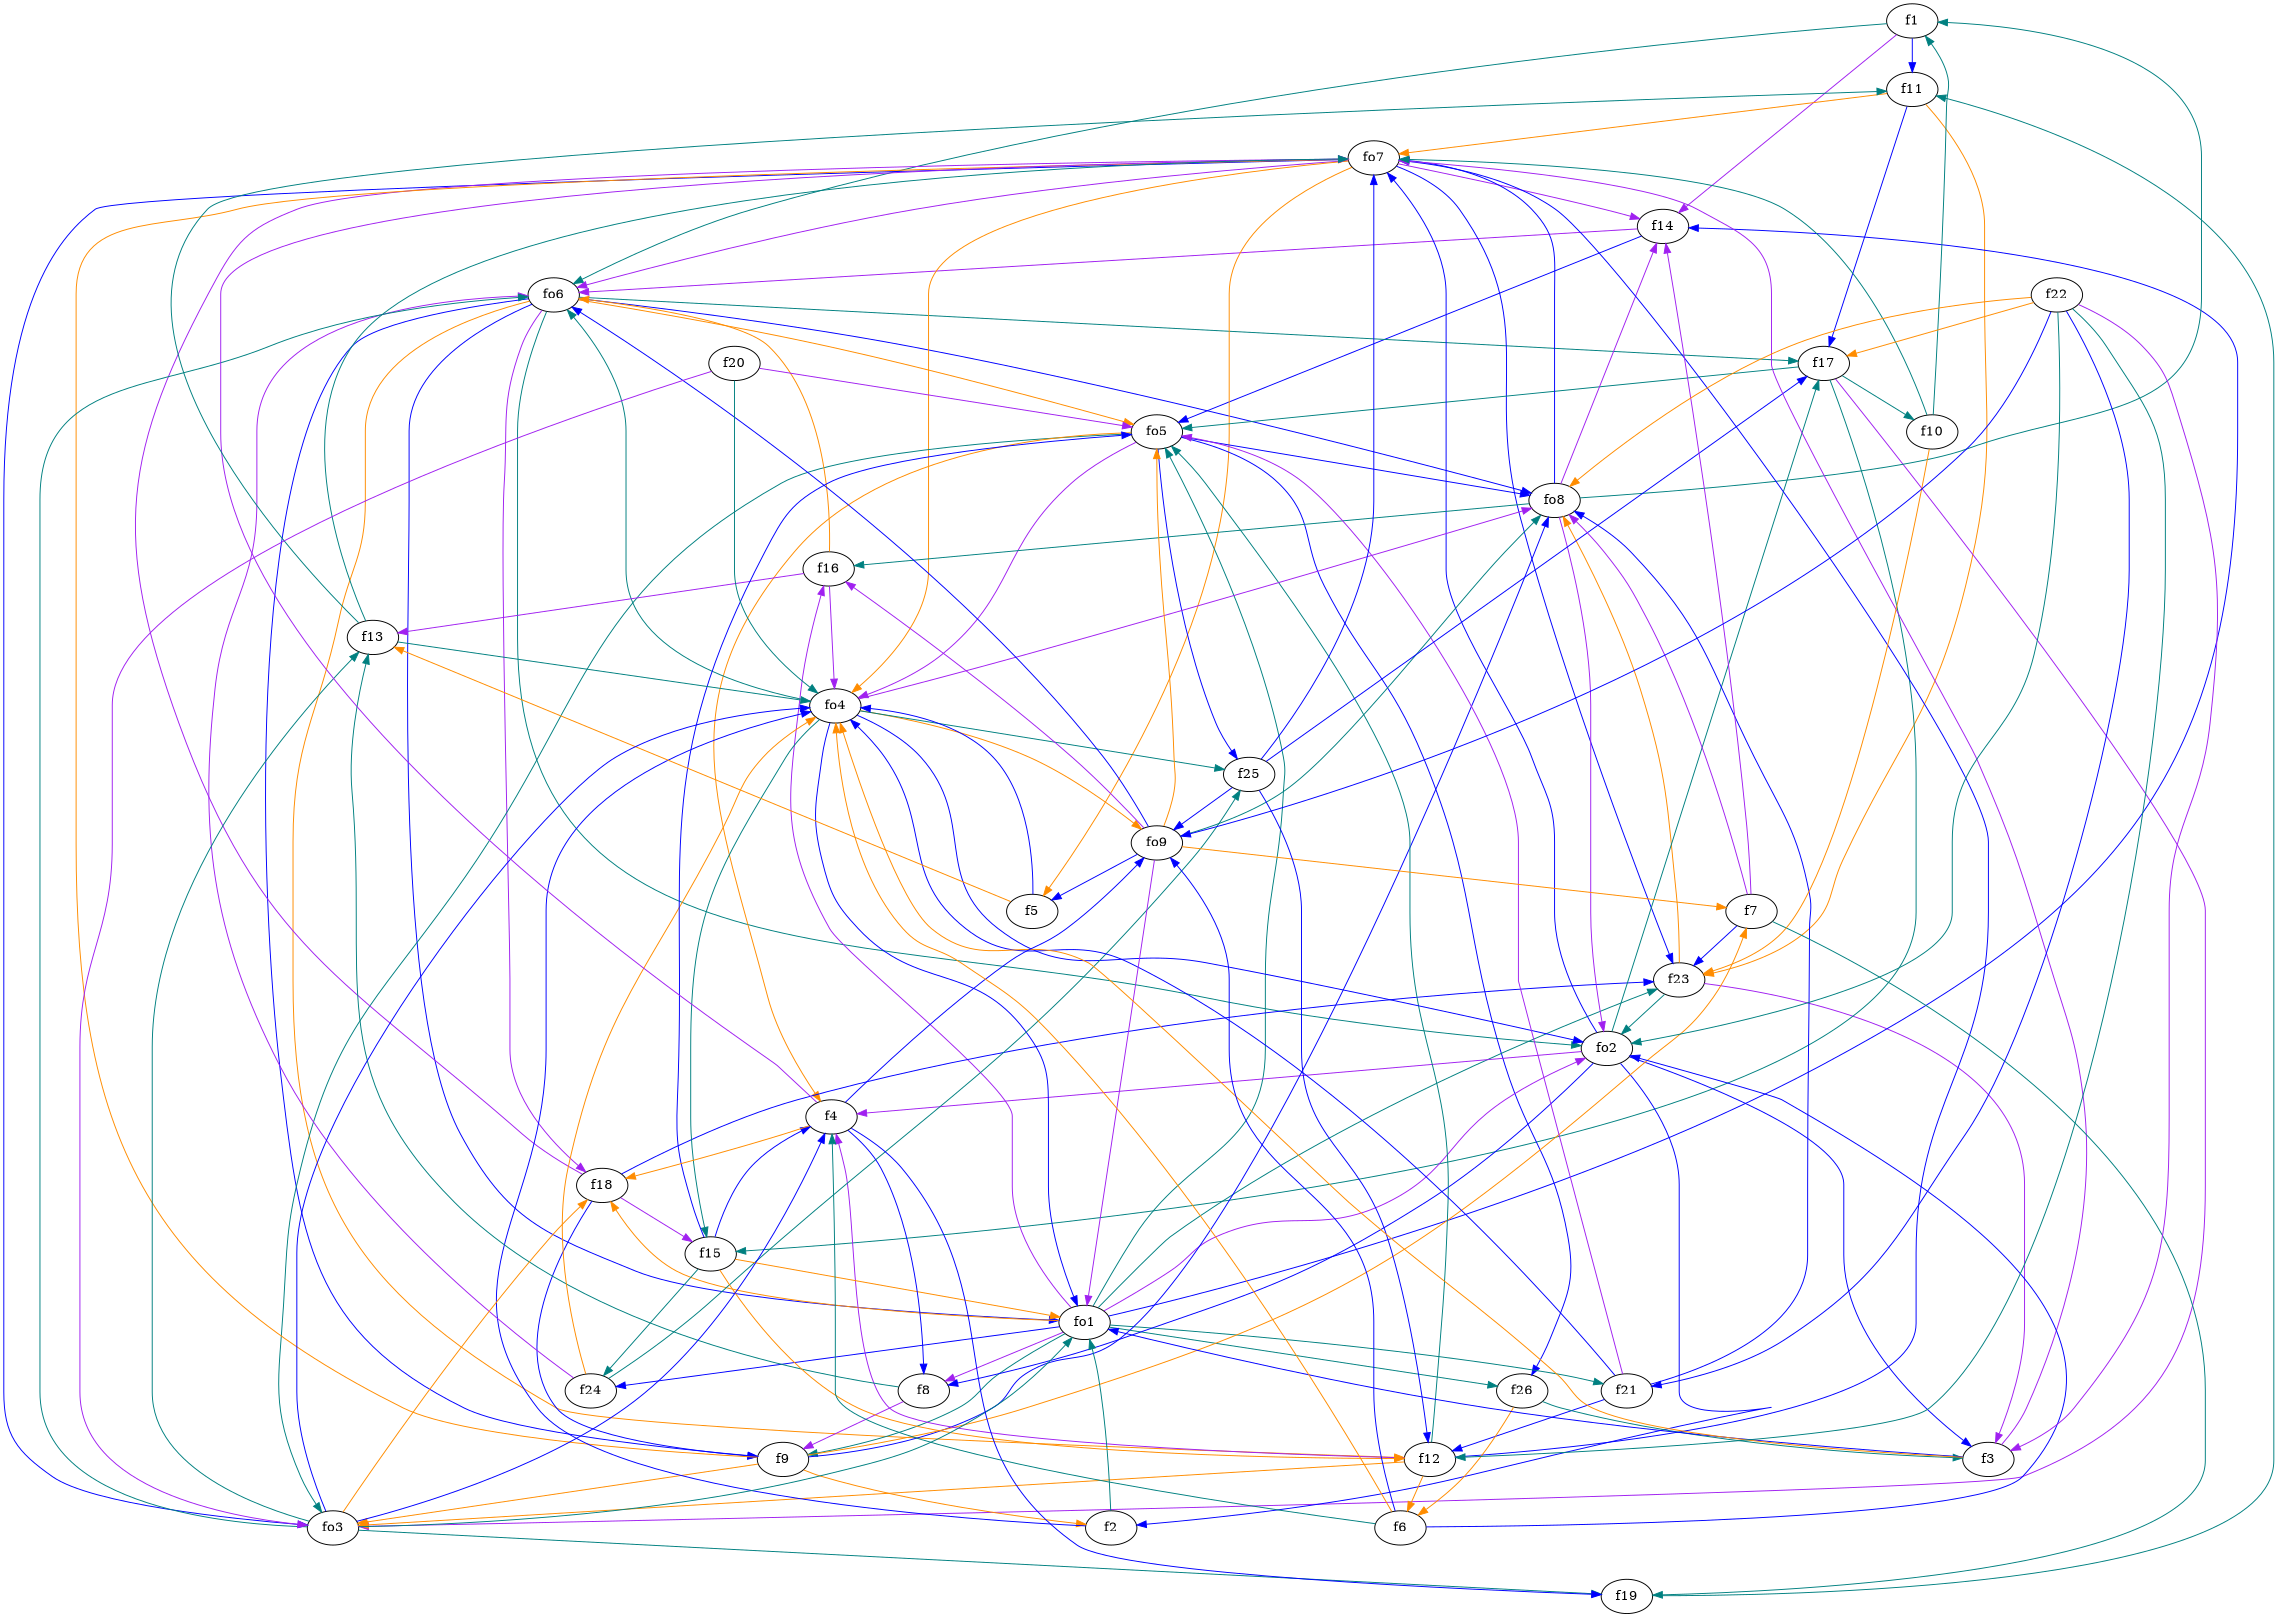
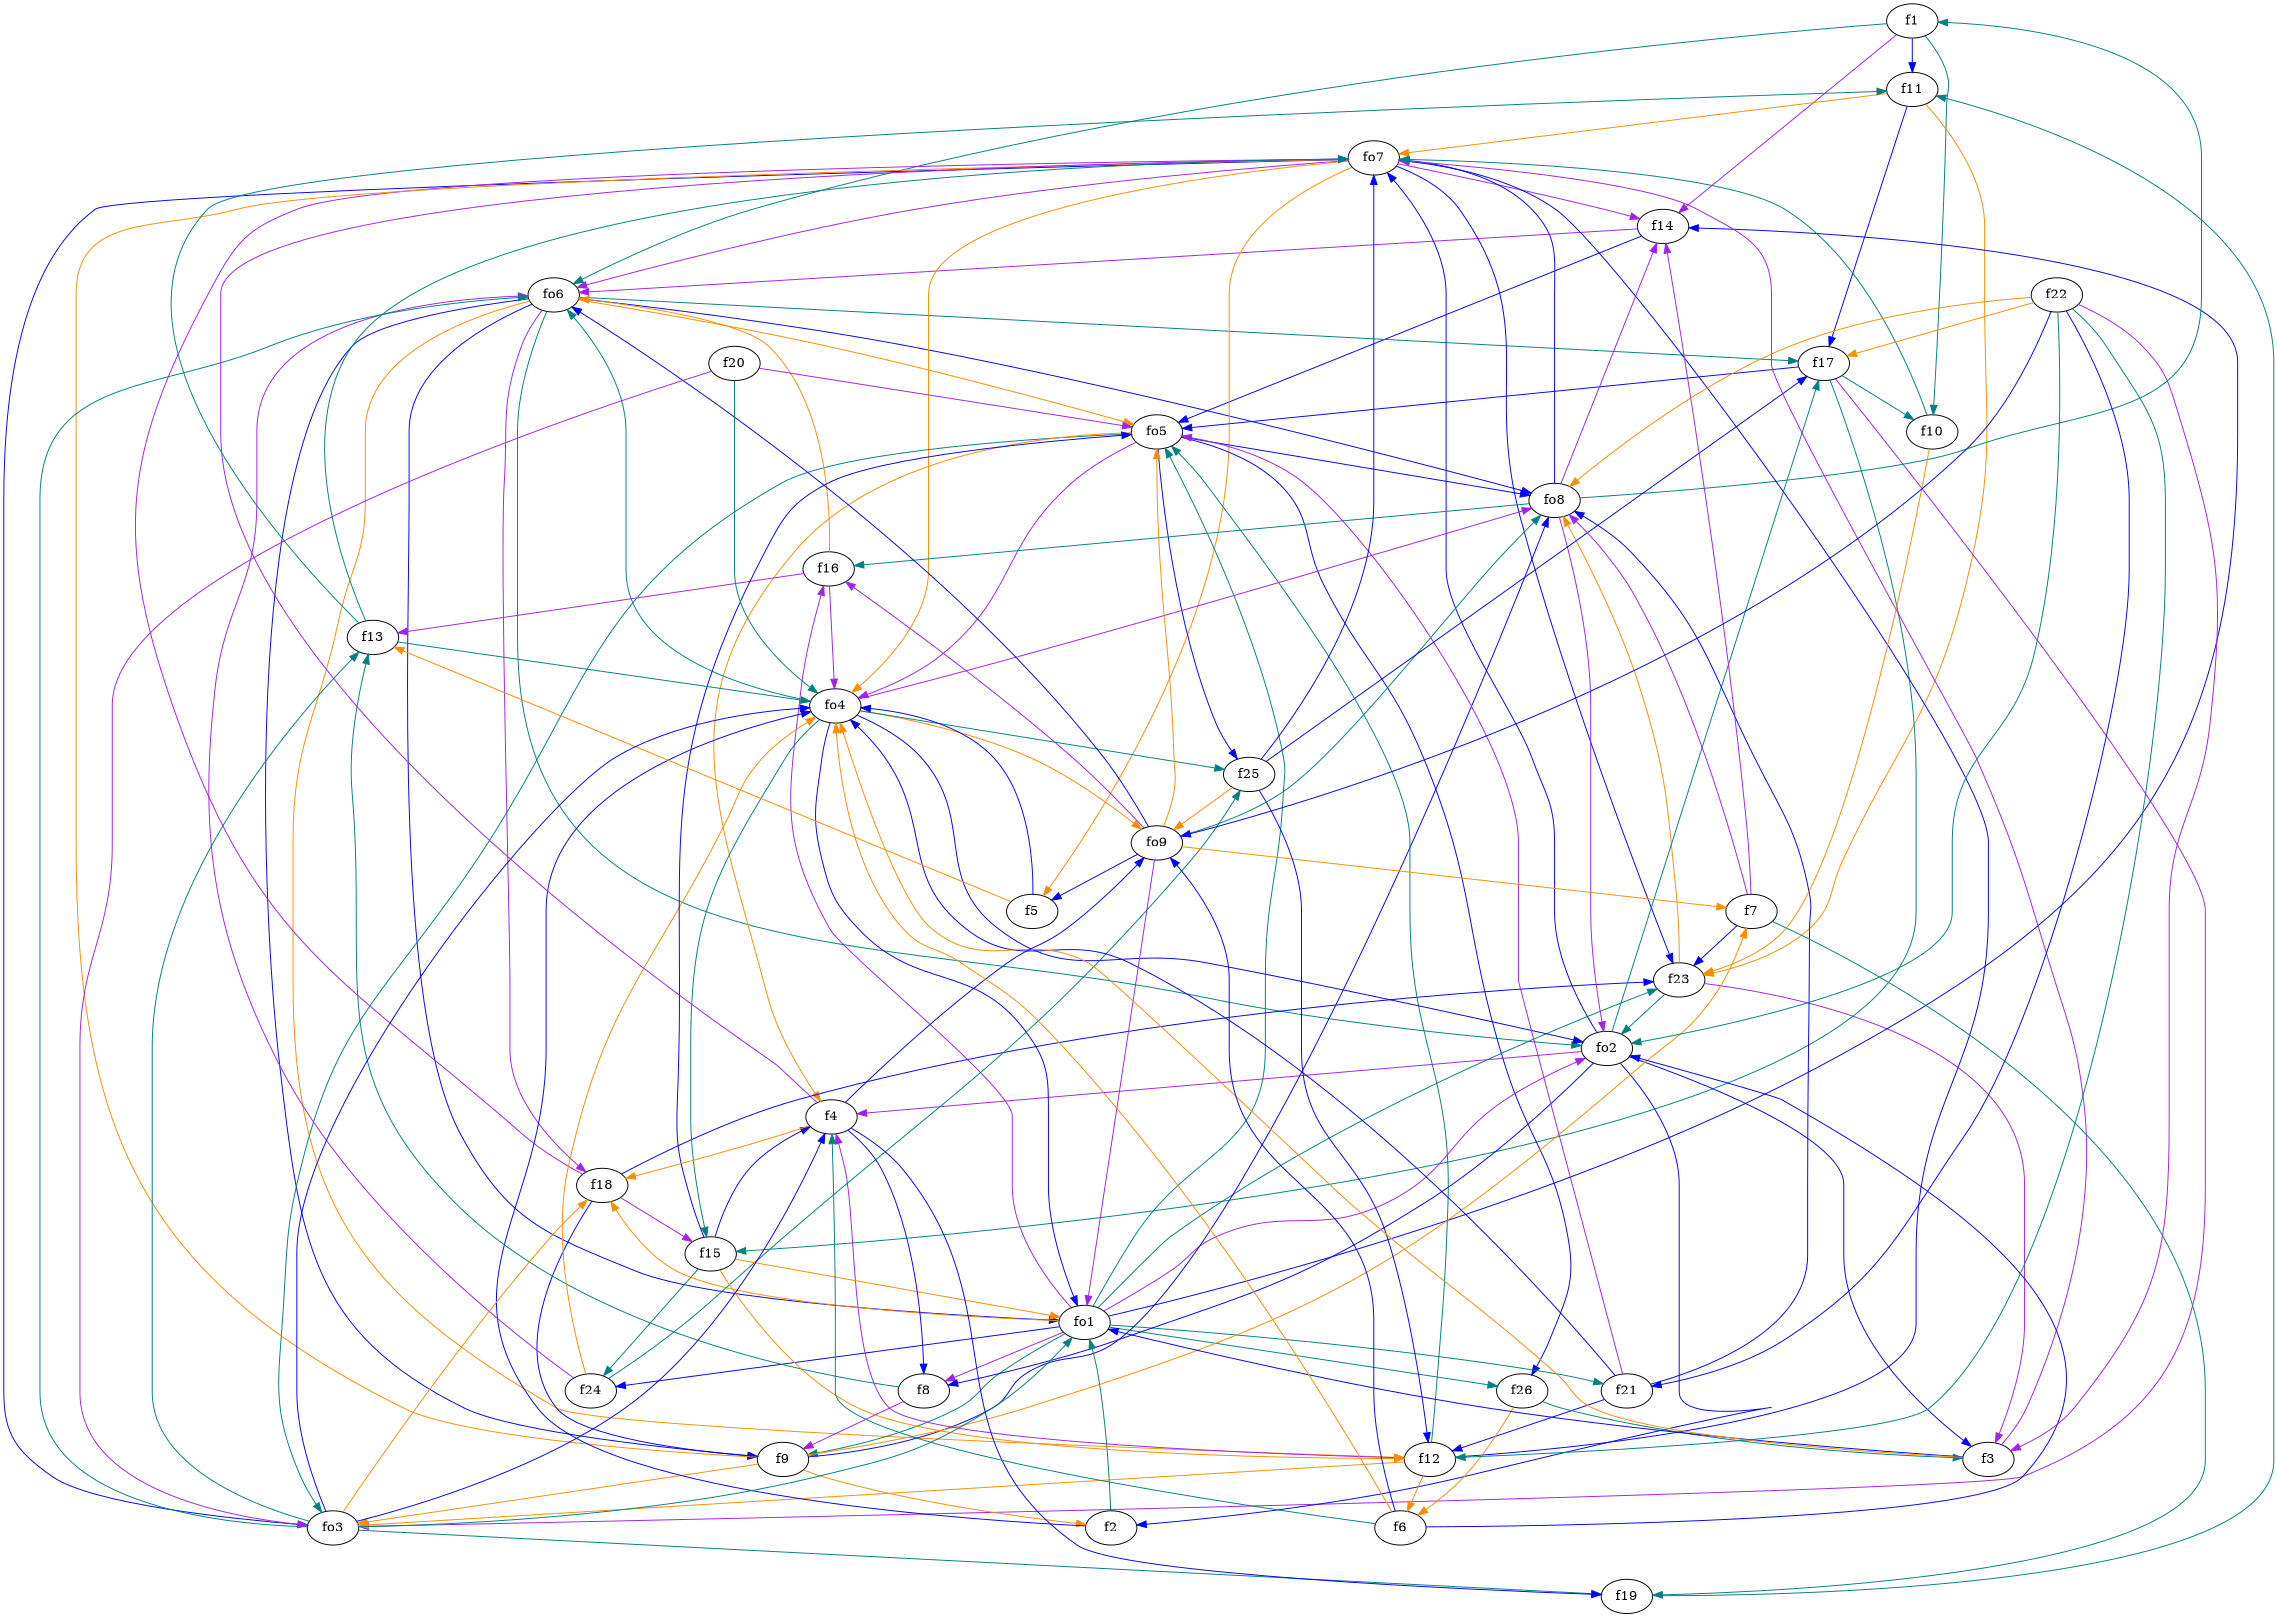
edge "f10" -> "f1": reversed
edge "f17" -> "fo5": color teal -> blue
edge "f25" -> "fo9": color blue -> darkorange
